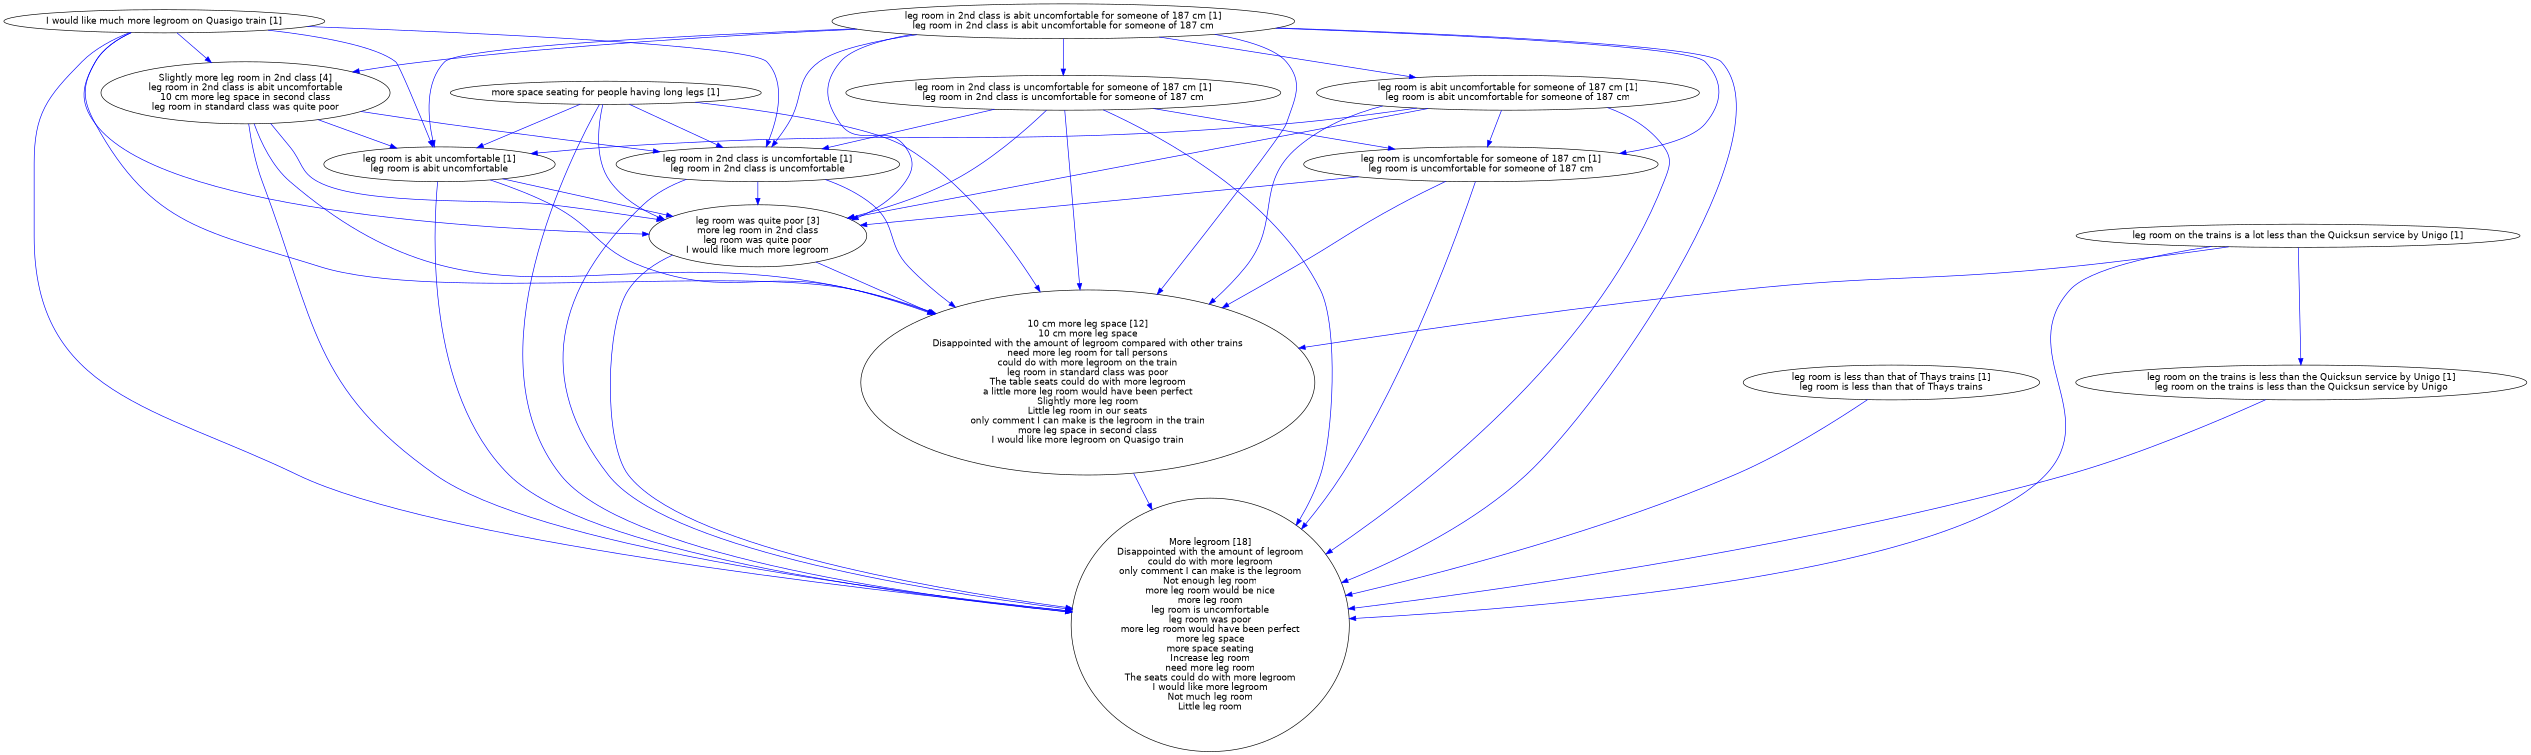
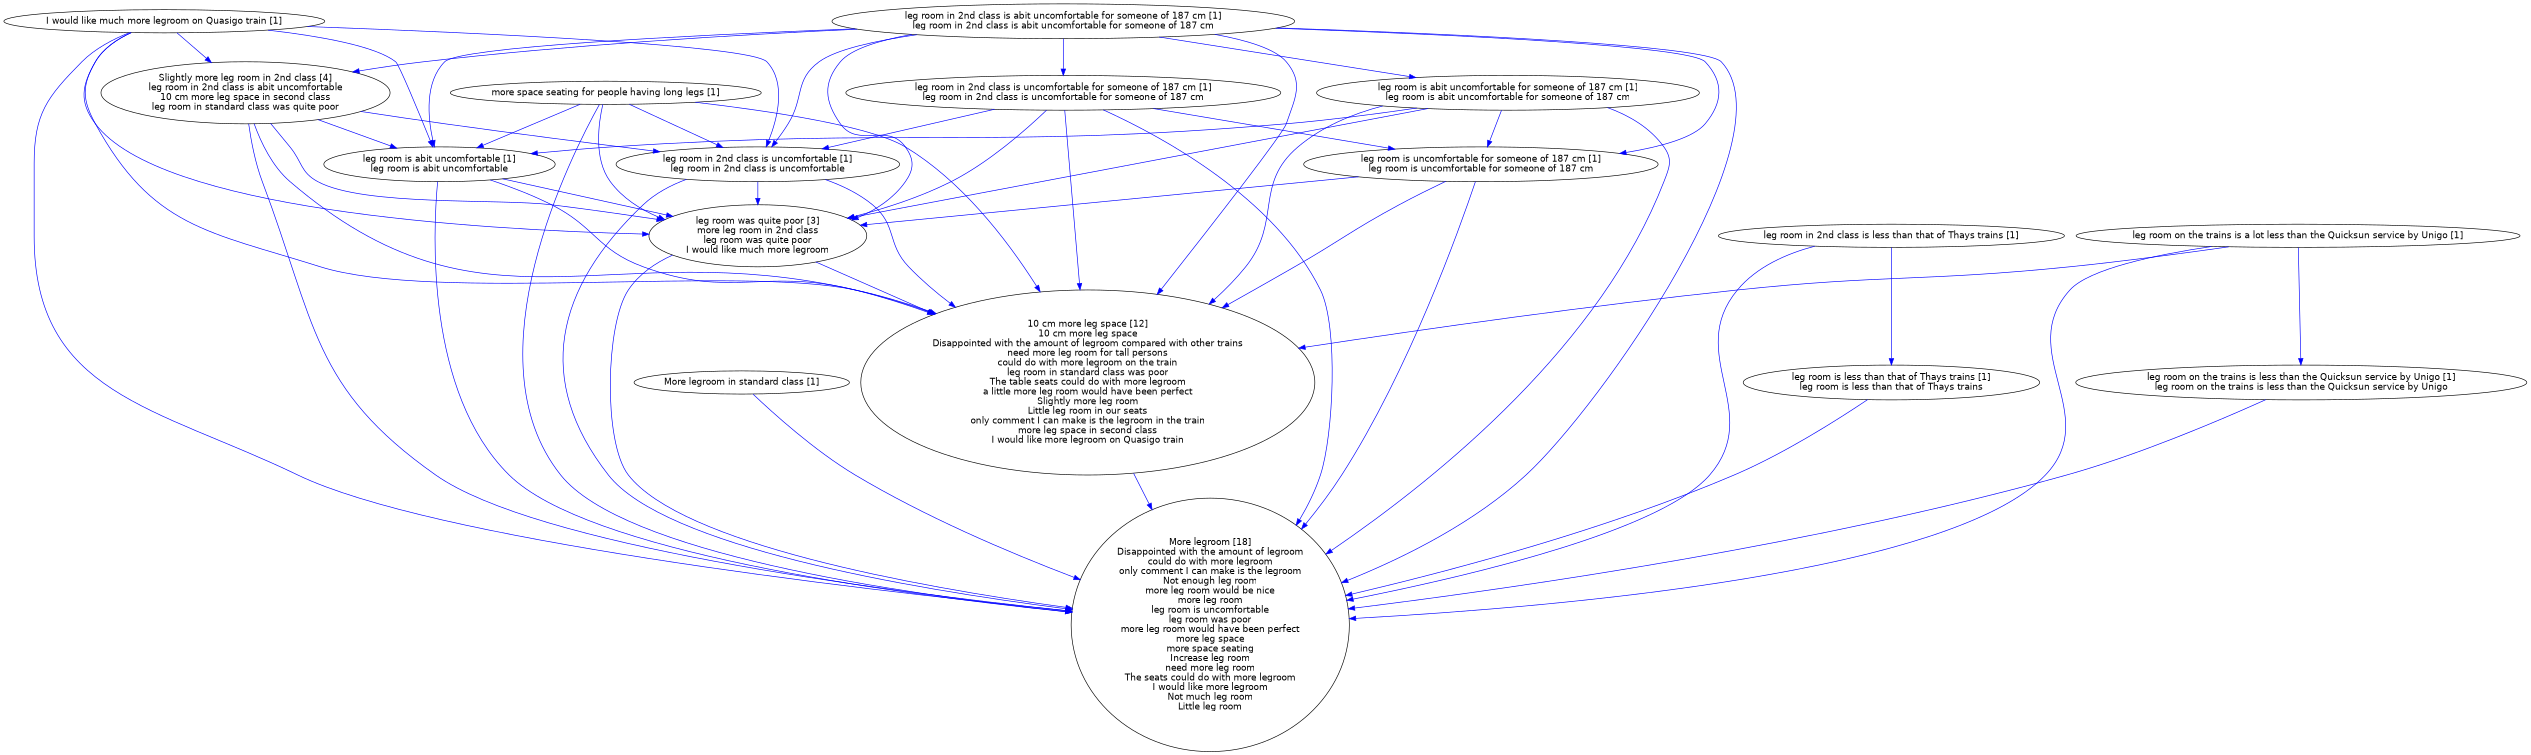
node "leg room in 2nd class is less than that of Thays trains [1]": added
node "More legroom in standard class [1]": added
